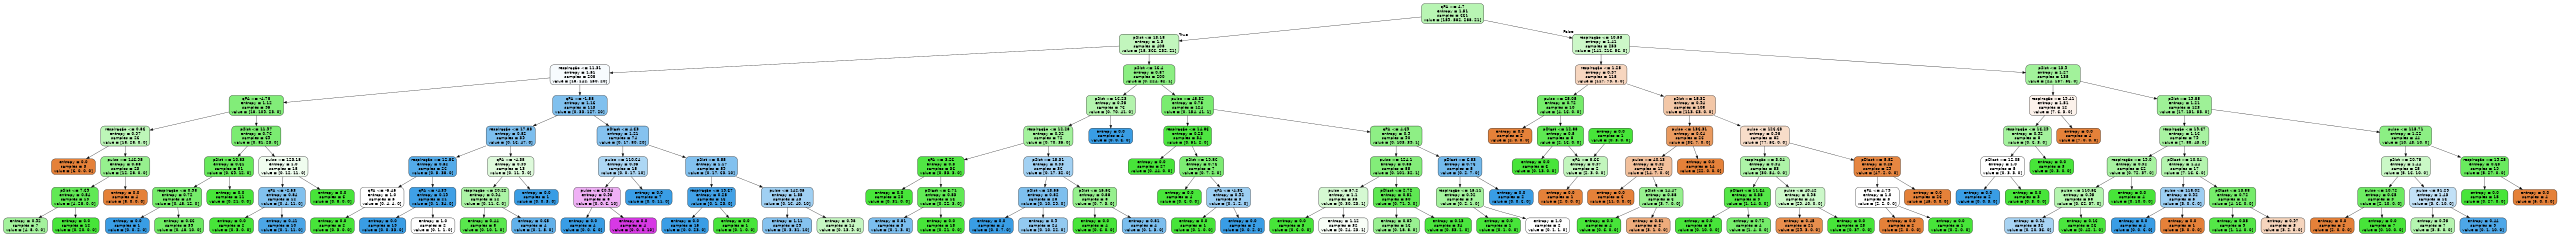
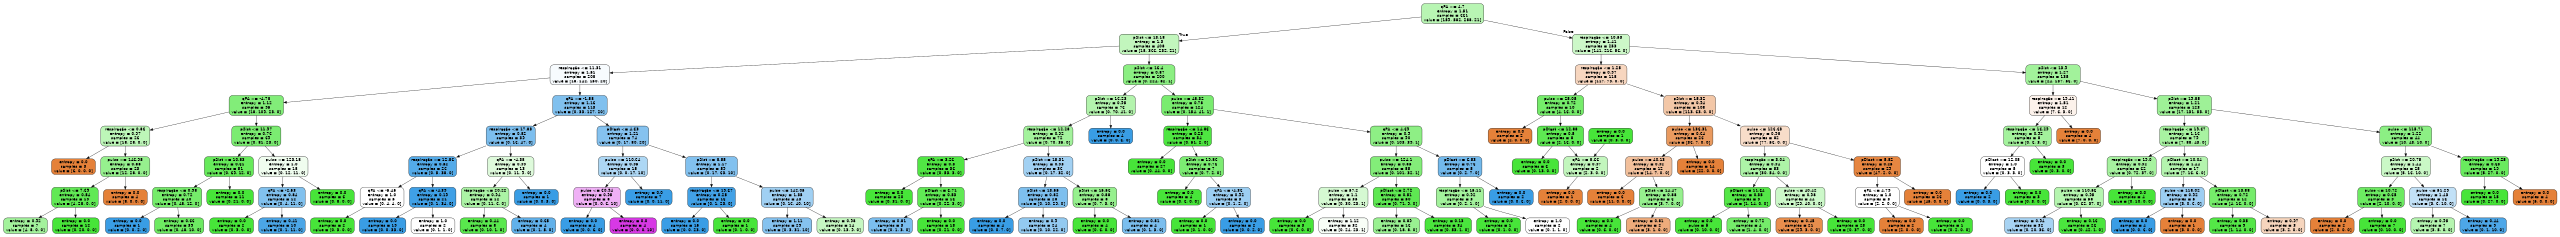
node "entropy = 0.0 samples = 5 value = [0, 10, 0, 0]": label "entropy = 0.0 samples = 5 value = [0, 10, 0, 0]" -> "entropy = 0.0 pulso = 5 value = [0, 10, 0, 0]"
